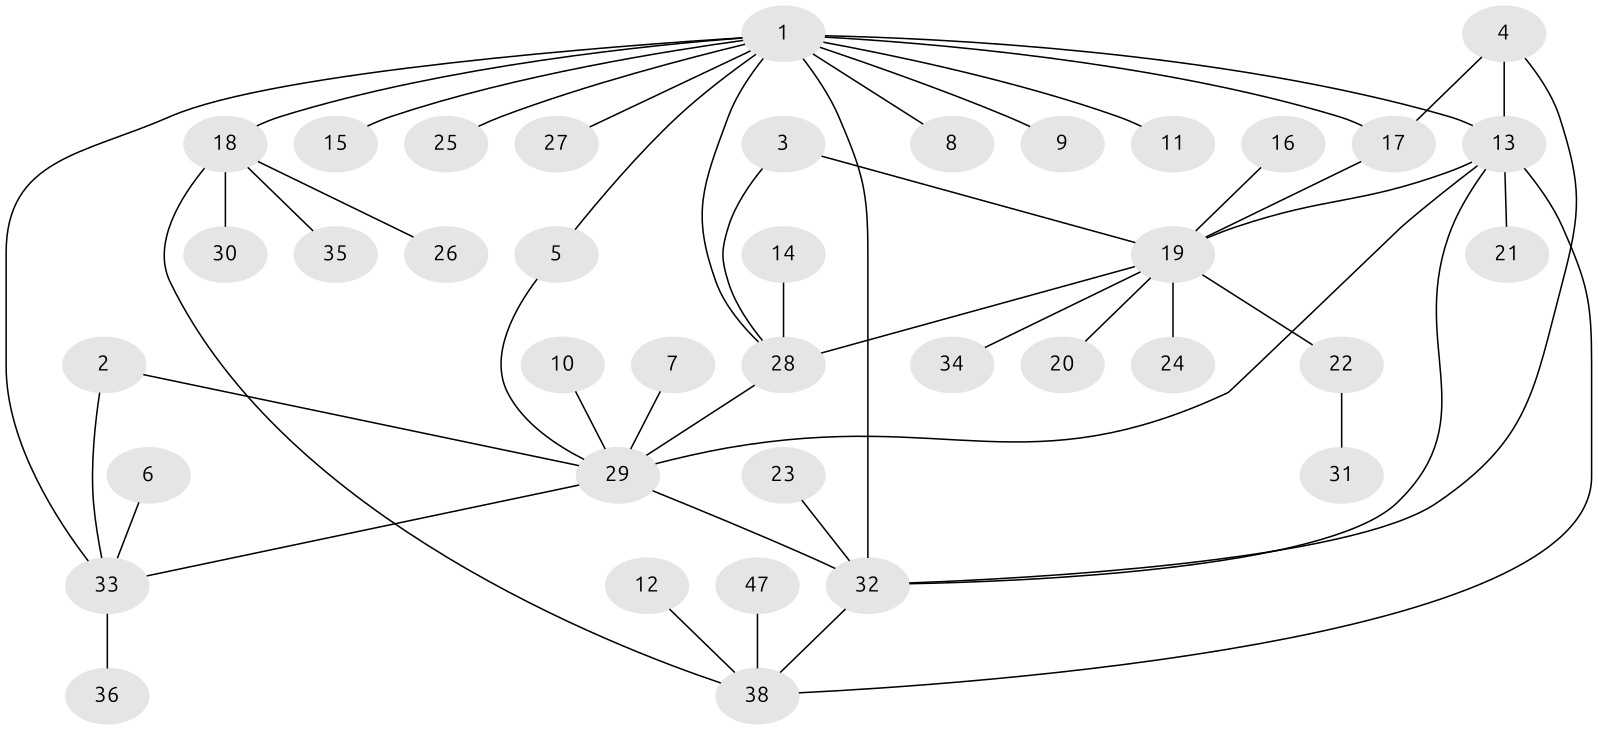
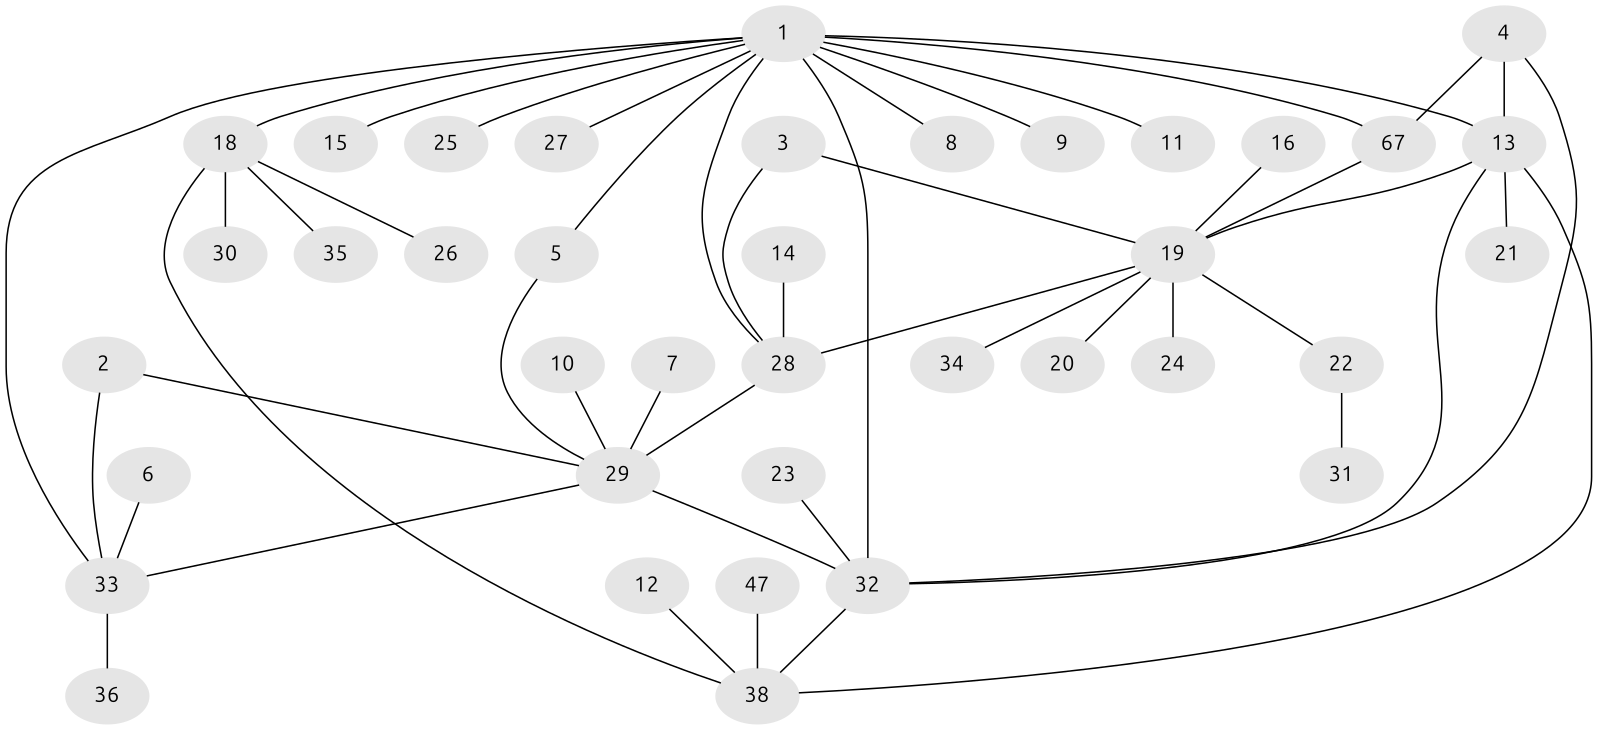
node "17": label "17" -> "67"
edge "13" -- "29": removed
